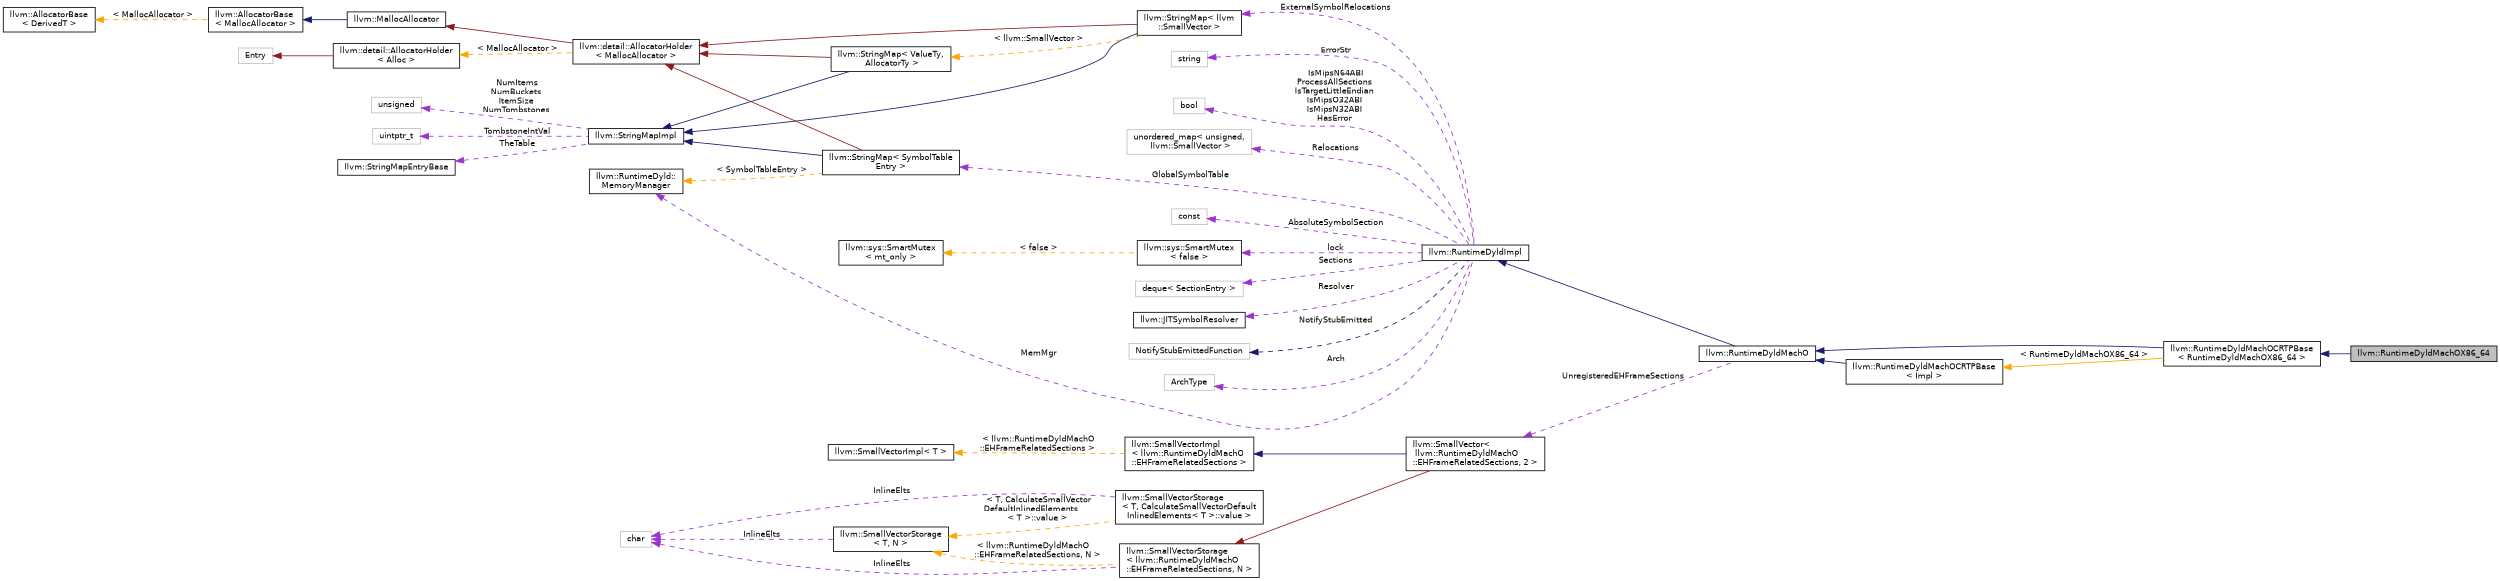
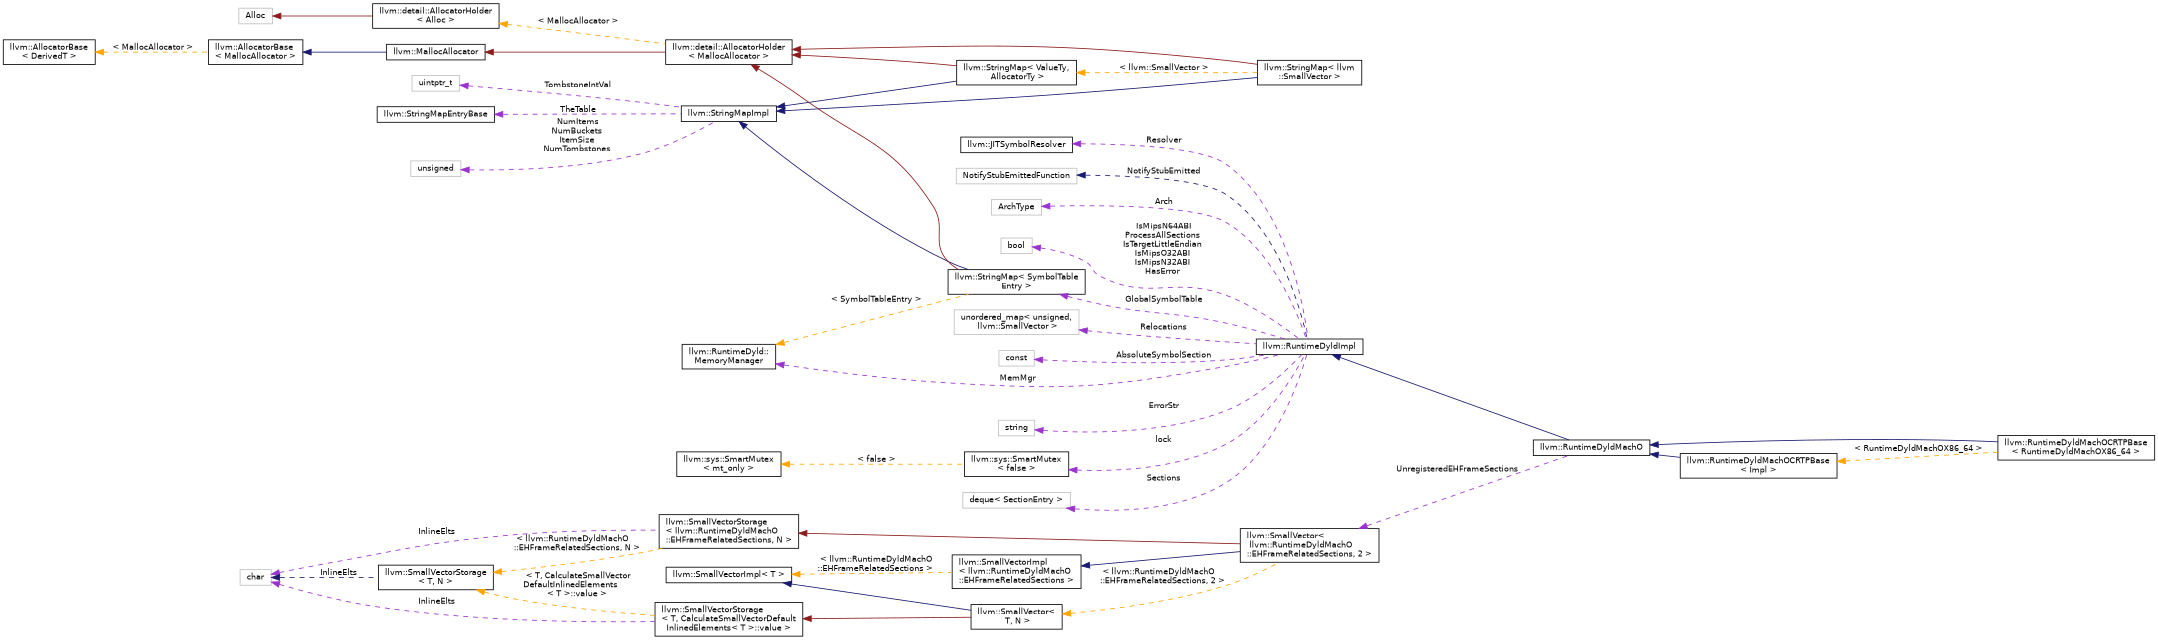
node "Entry": label "Entry" -> "Alloc"
edge "llvm::RuntimeDyldImpl" -> "llvm::StringMap< llvm ::SmallVector >": removed, label "ExternalSymbolRelocations"
node "llvm::RuntimeDyldMachOX86_64": removed
edge "llvm::RuntimeDyldMachOCRTPBase < RuntimeDyldMachOX86_64 >" -> "llvm::RuntimeDyldMachOCRTPBase < Impl >": style solid -> dashed
edge "llvm::SmallVectorStorage < T, N >" -> "char": color darkorchid3 -> midnightblue
node "llvm::SmallVector< T, N >": added
